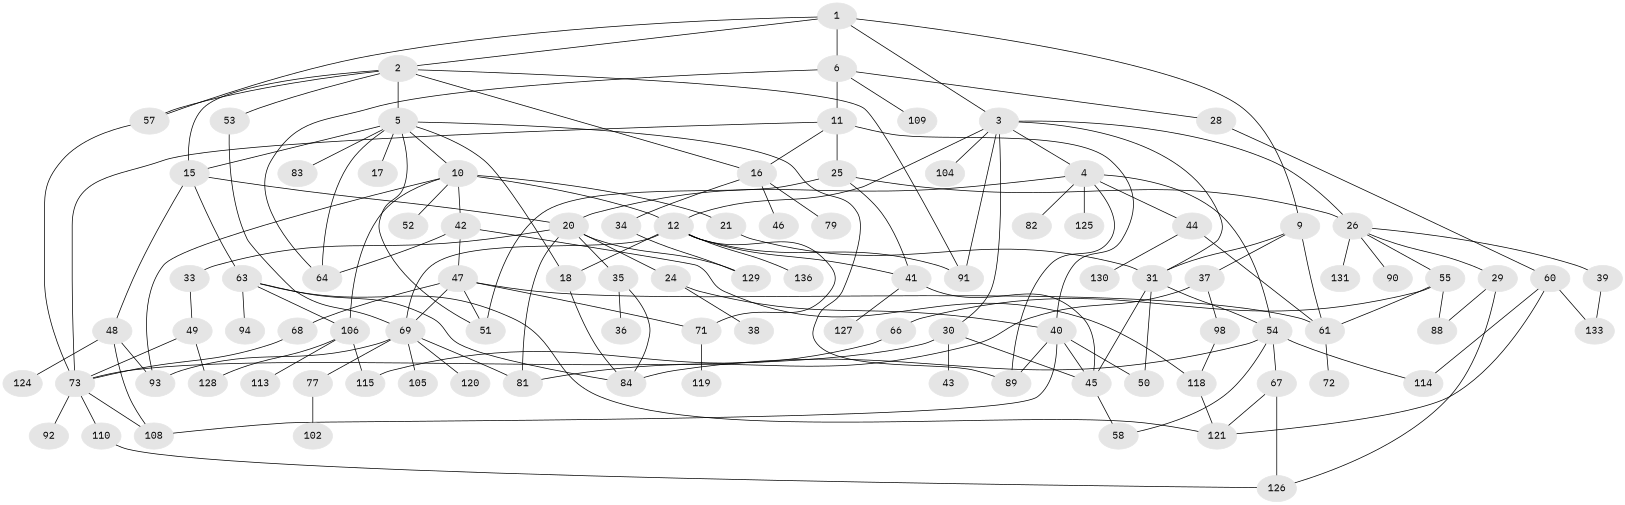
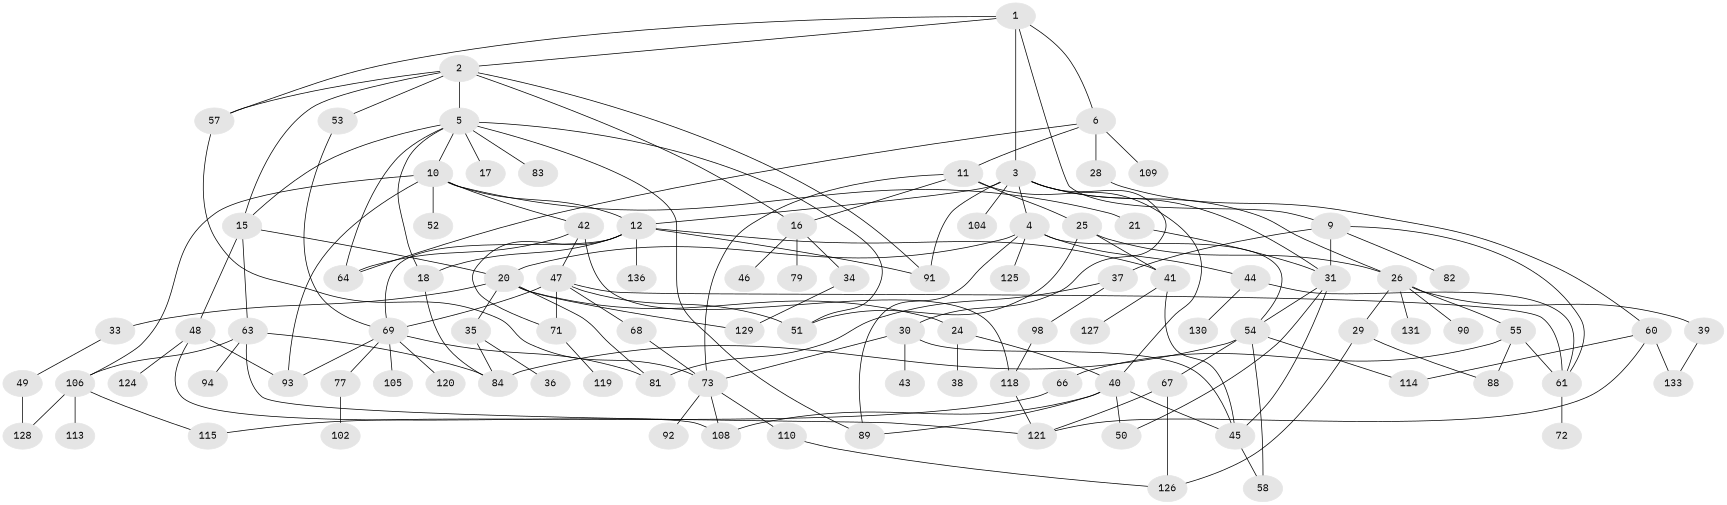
edge "4" -- "82": now "9" -- "82"
edge "49" -- "73": removed
